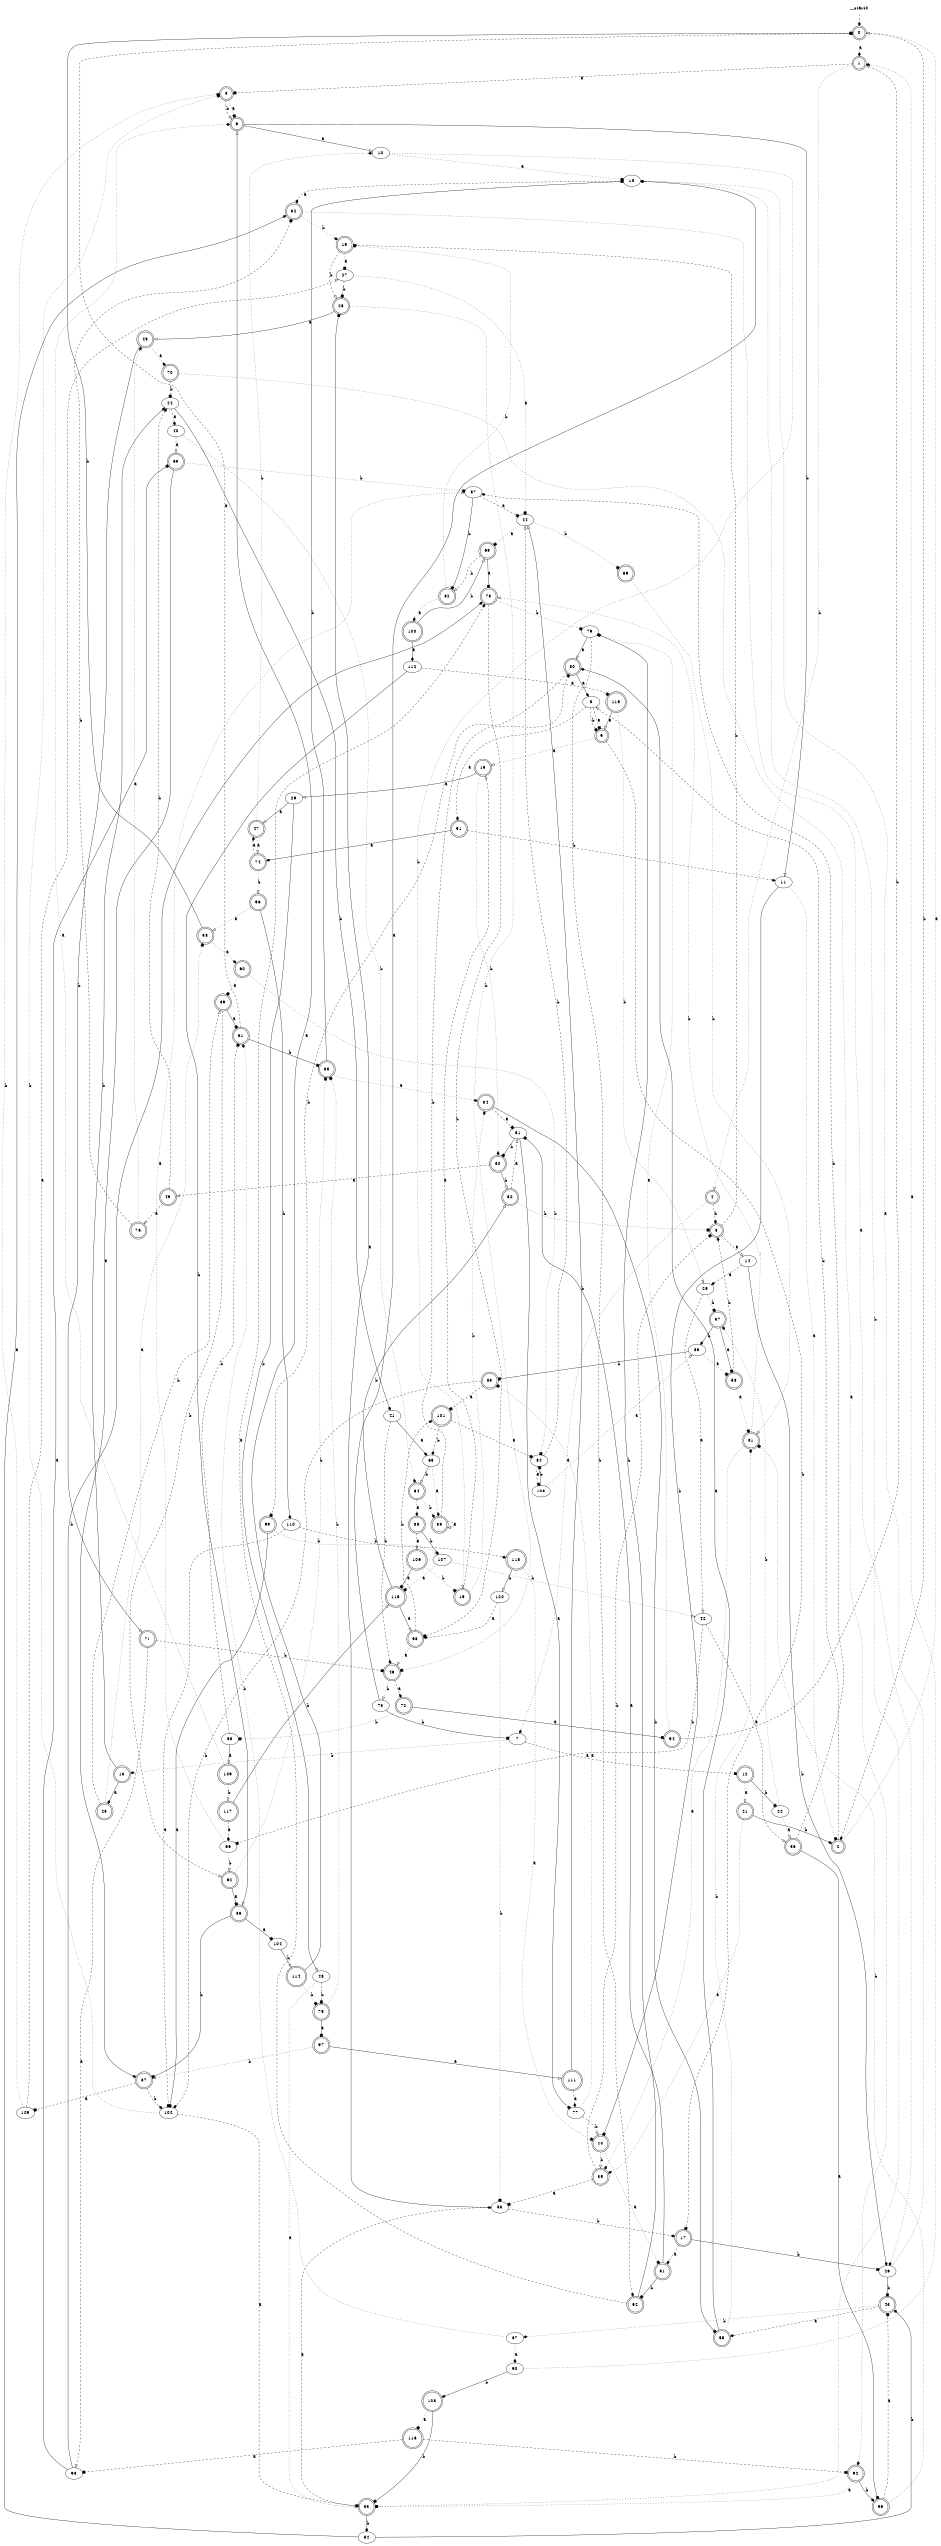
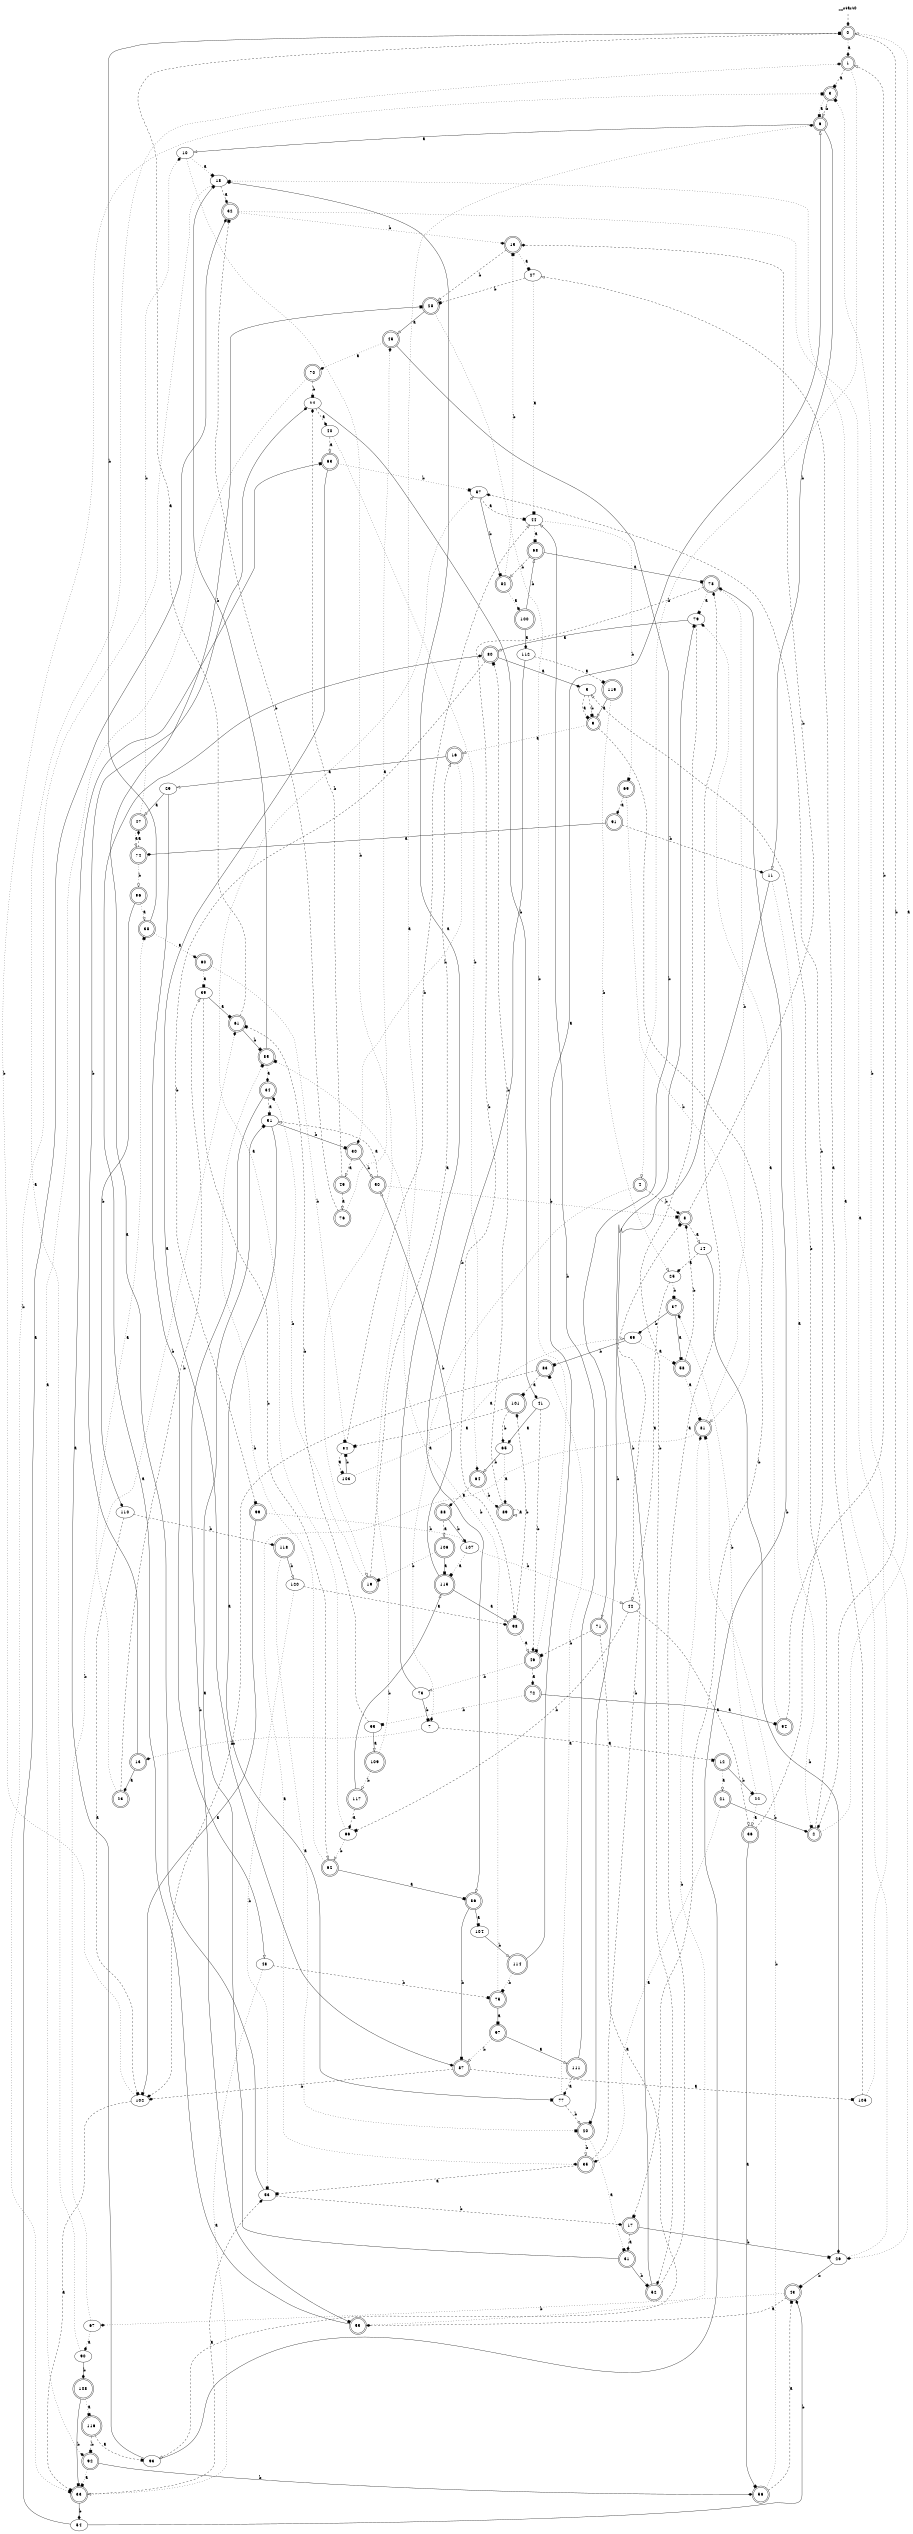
edge "78" -> "79": label "b" -> "a"
edge "5" -> "91": now "69" -> "91"
node "39": shape doublecircle -> ellipse
